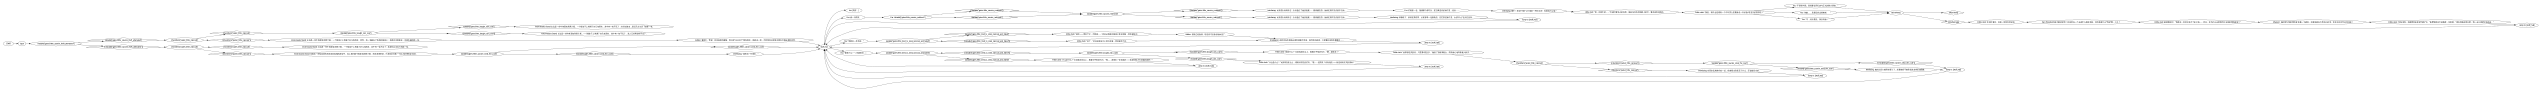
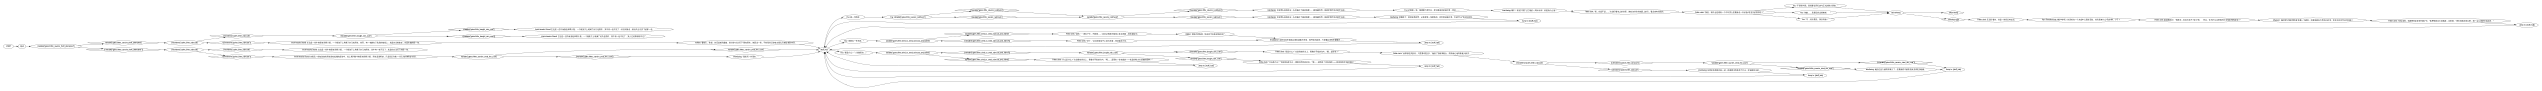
node "You: [离开。]": removed
